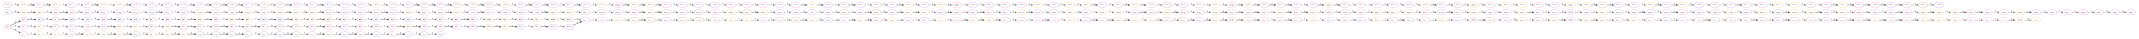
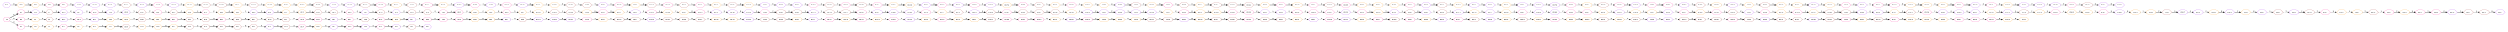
edge "S103" -> "S107": now "S103" -> "S106"
